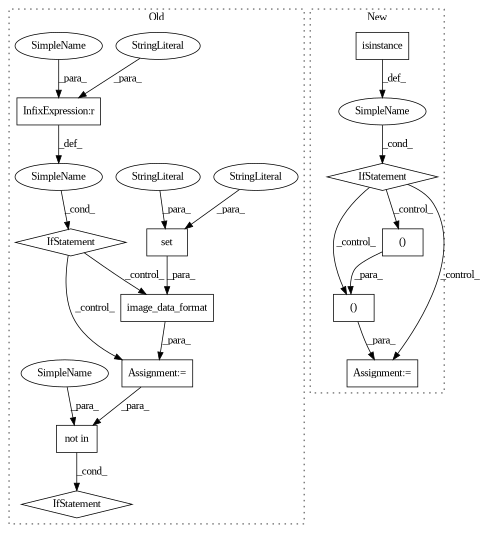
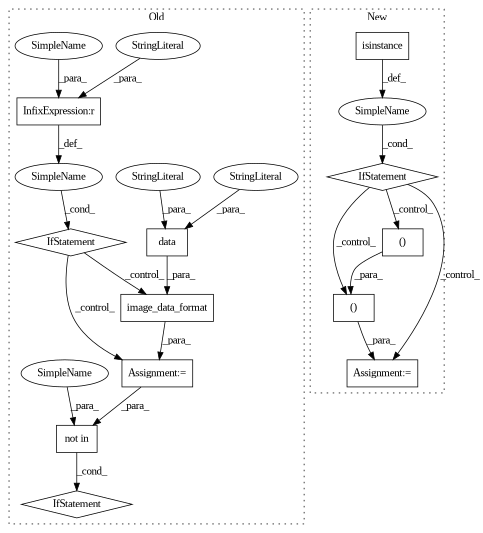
node "set": label "set" -> "data"
